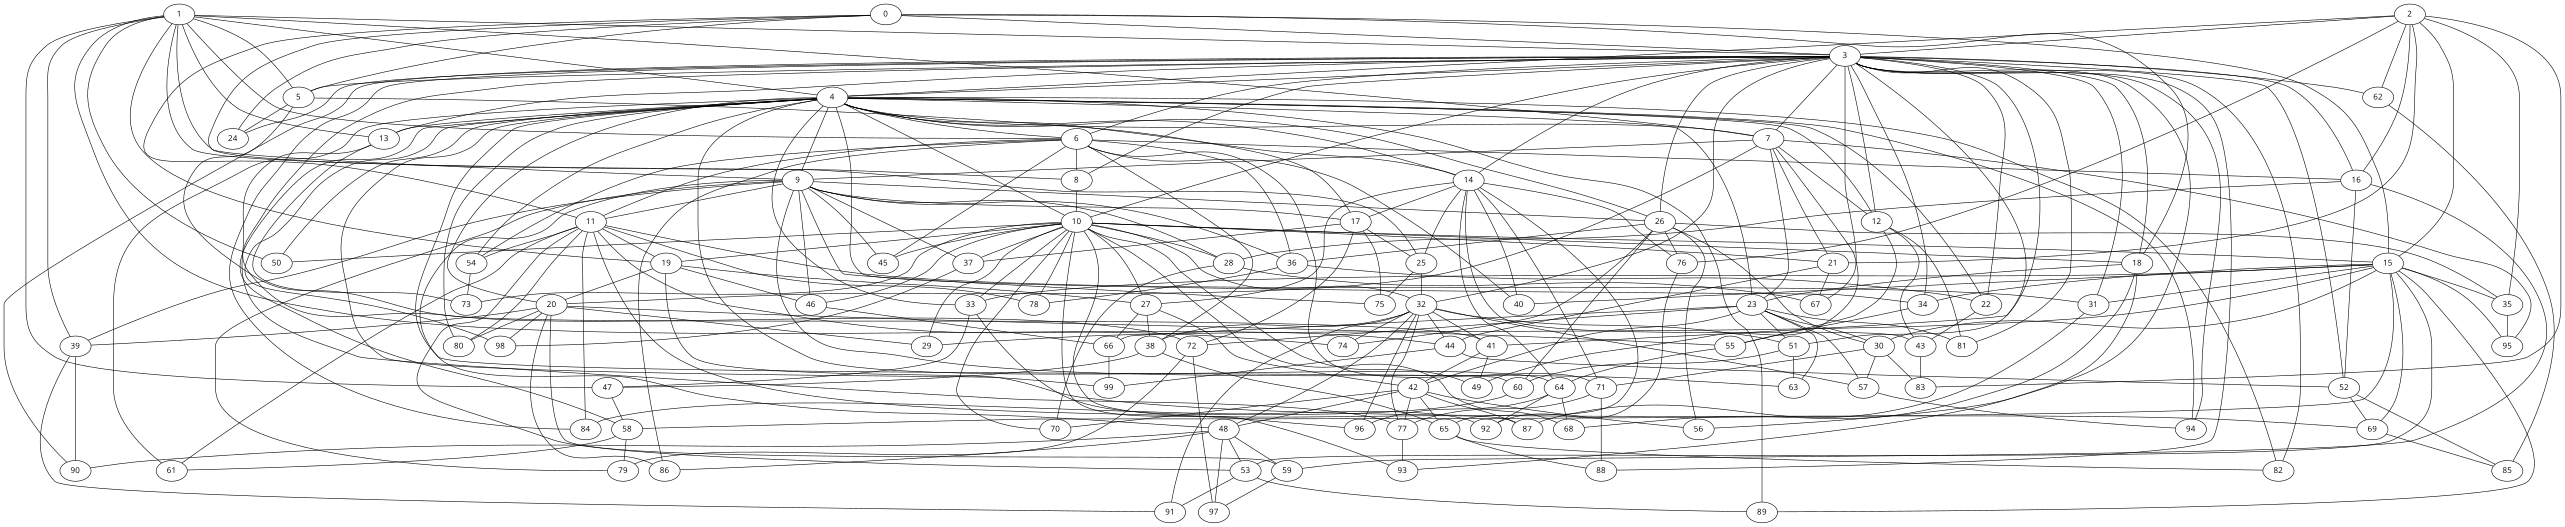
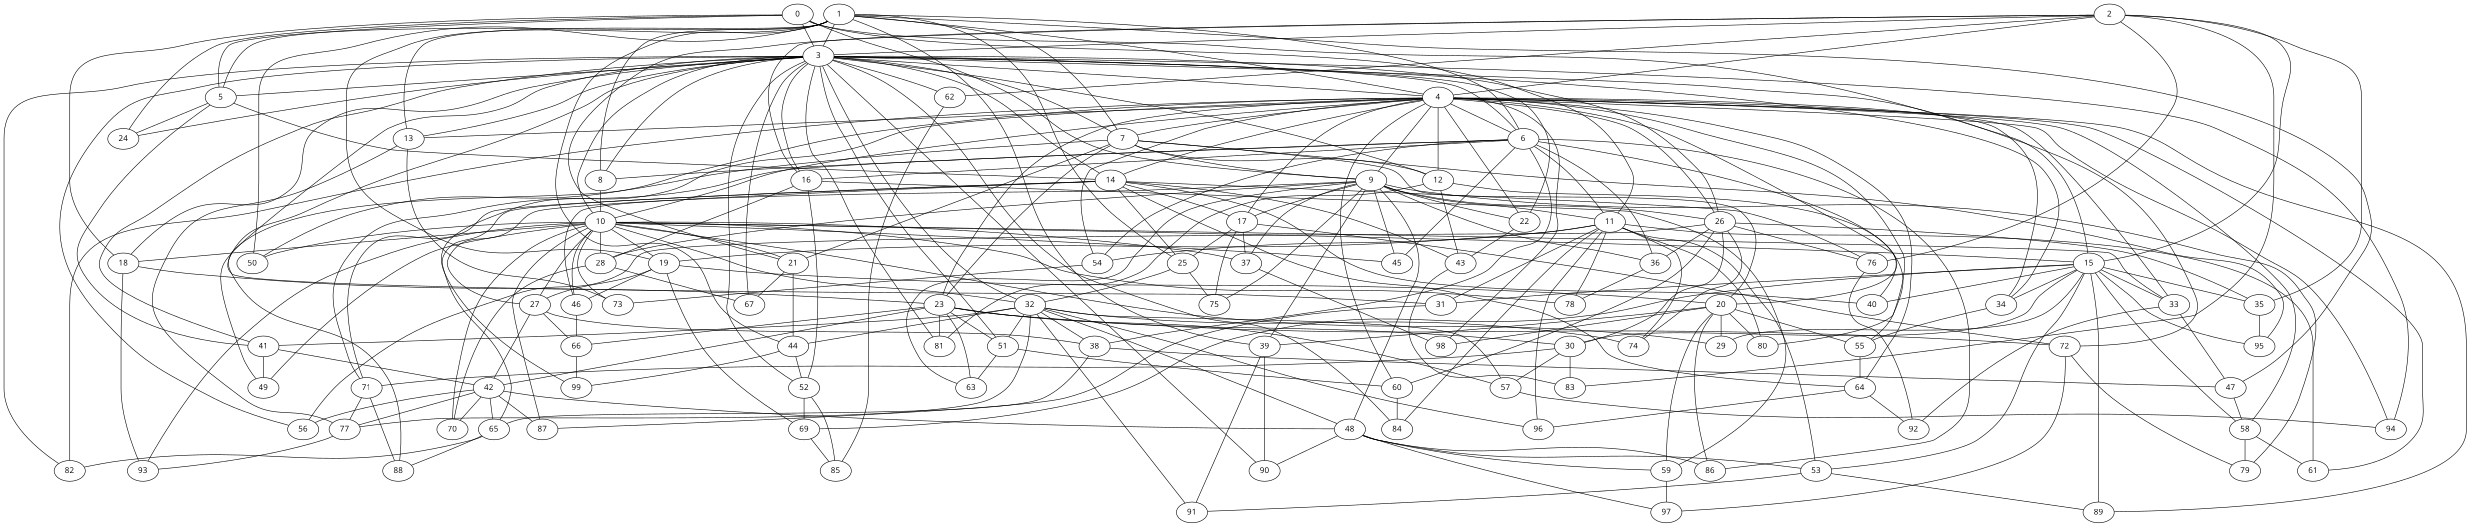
edge "36" -- "22": now "9" -- "22"
node "68": removed
